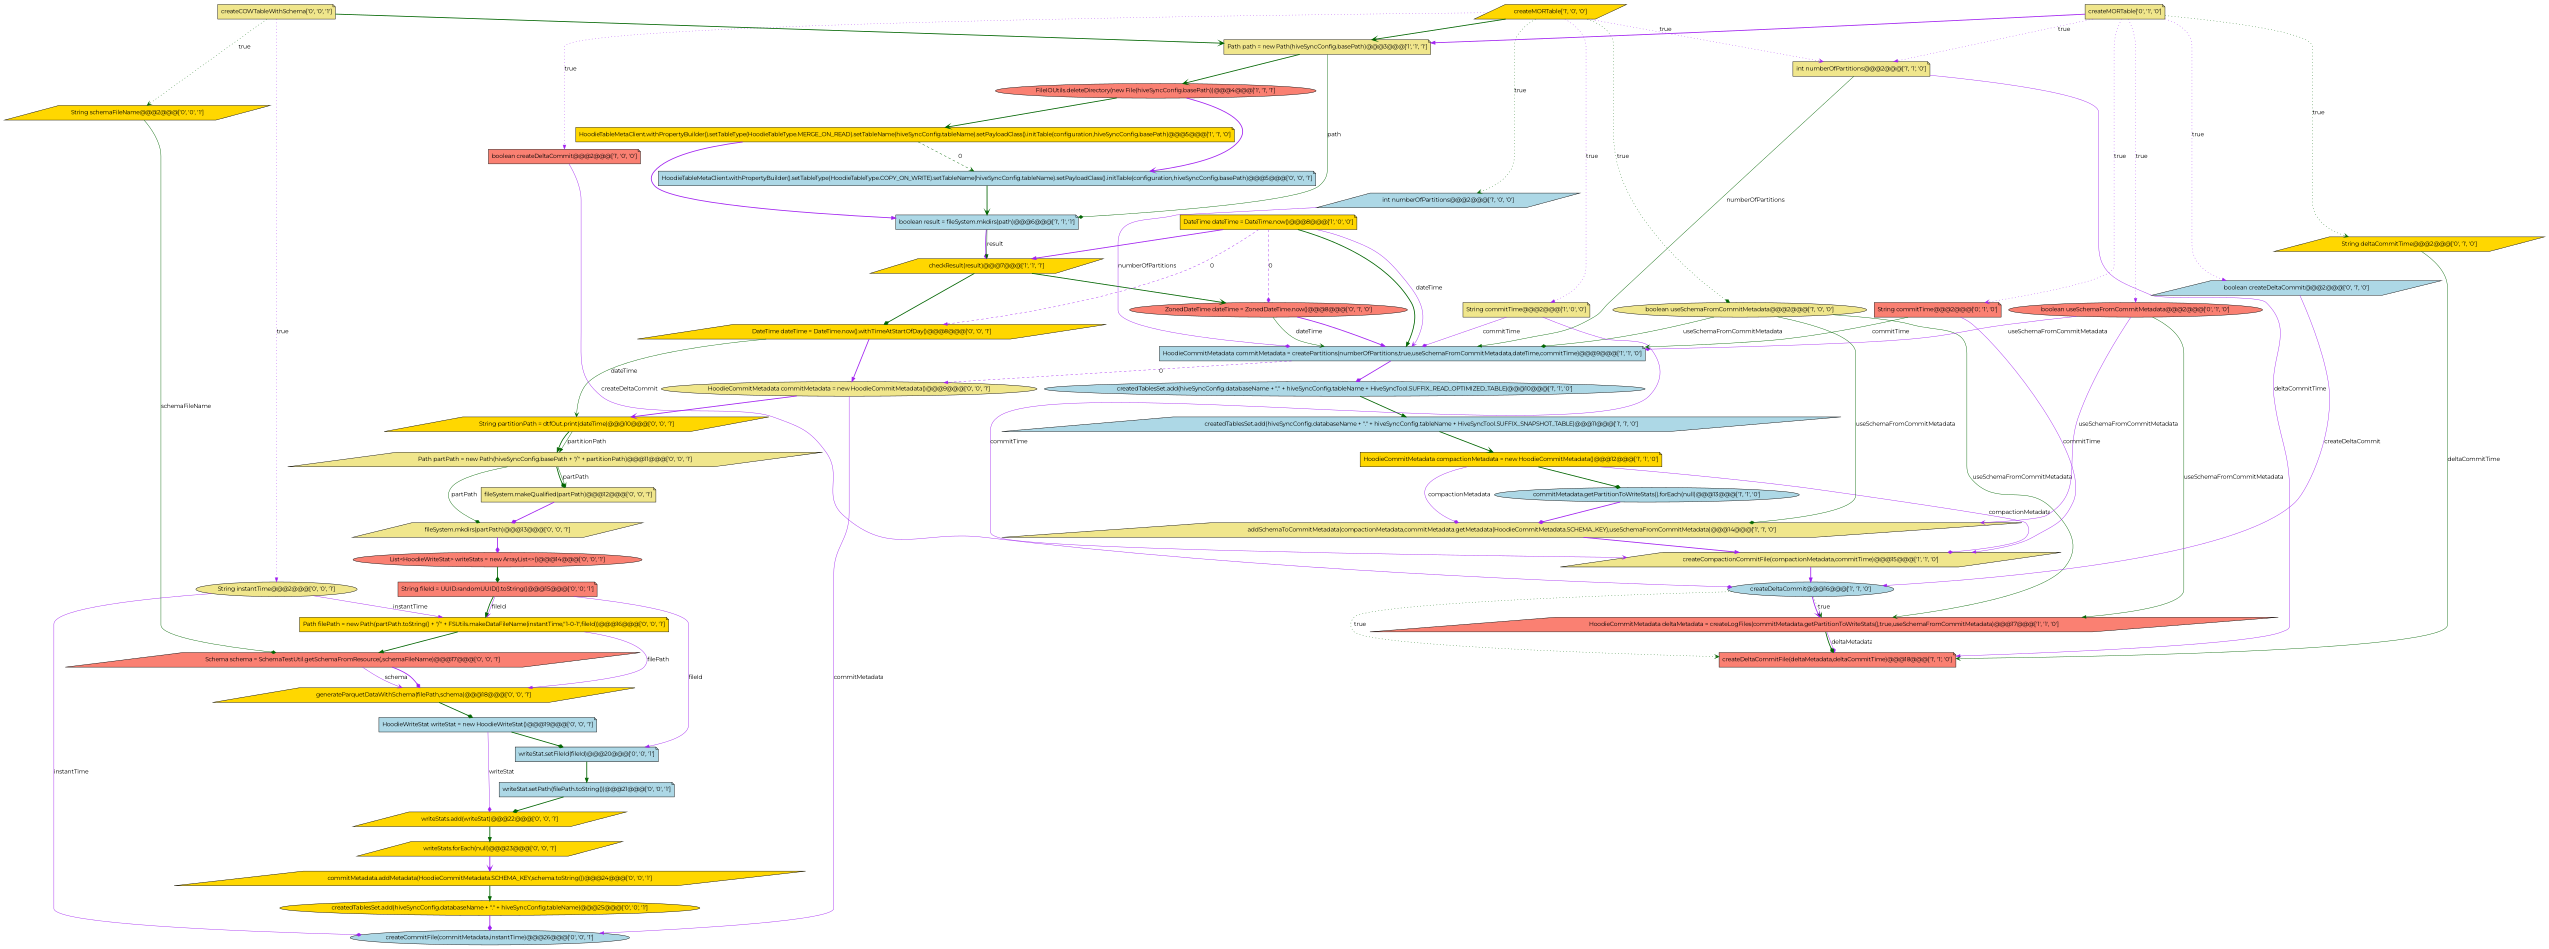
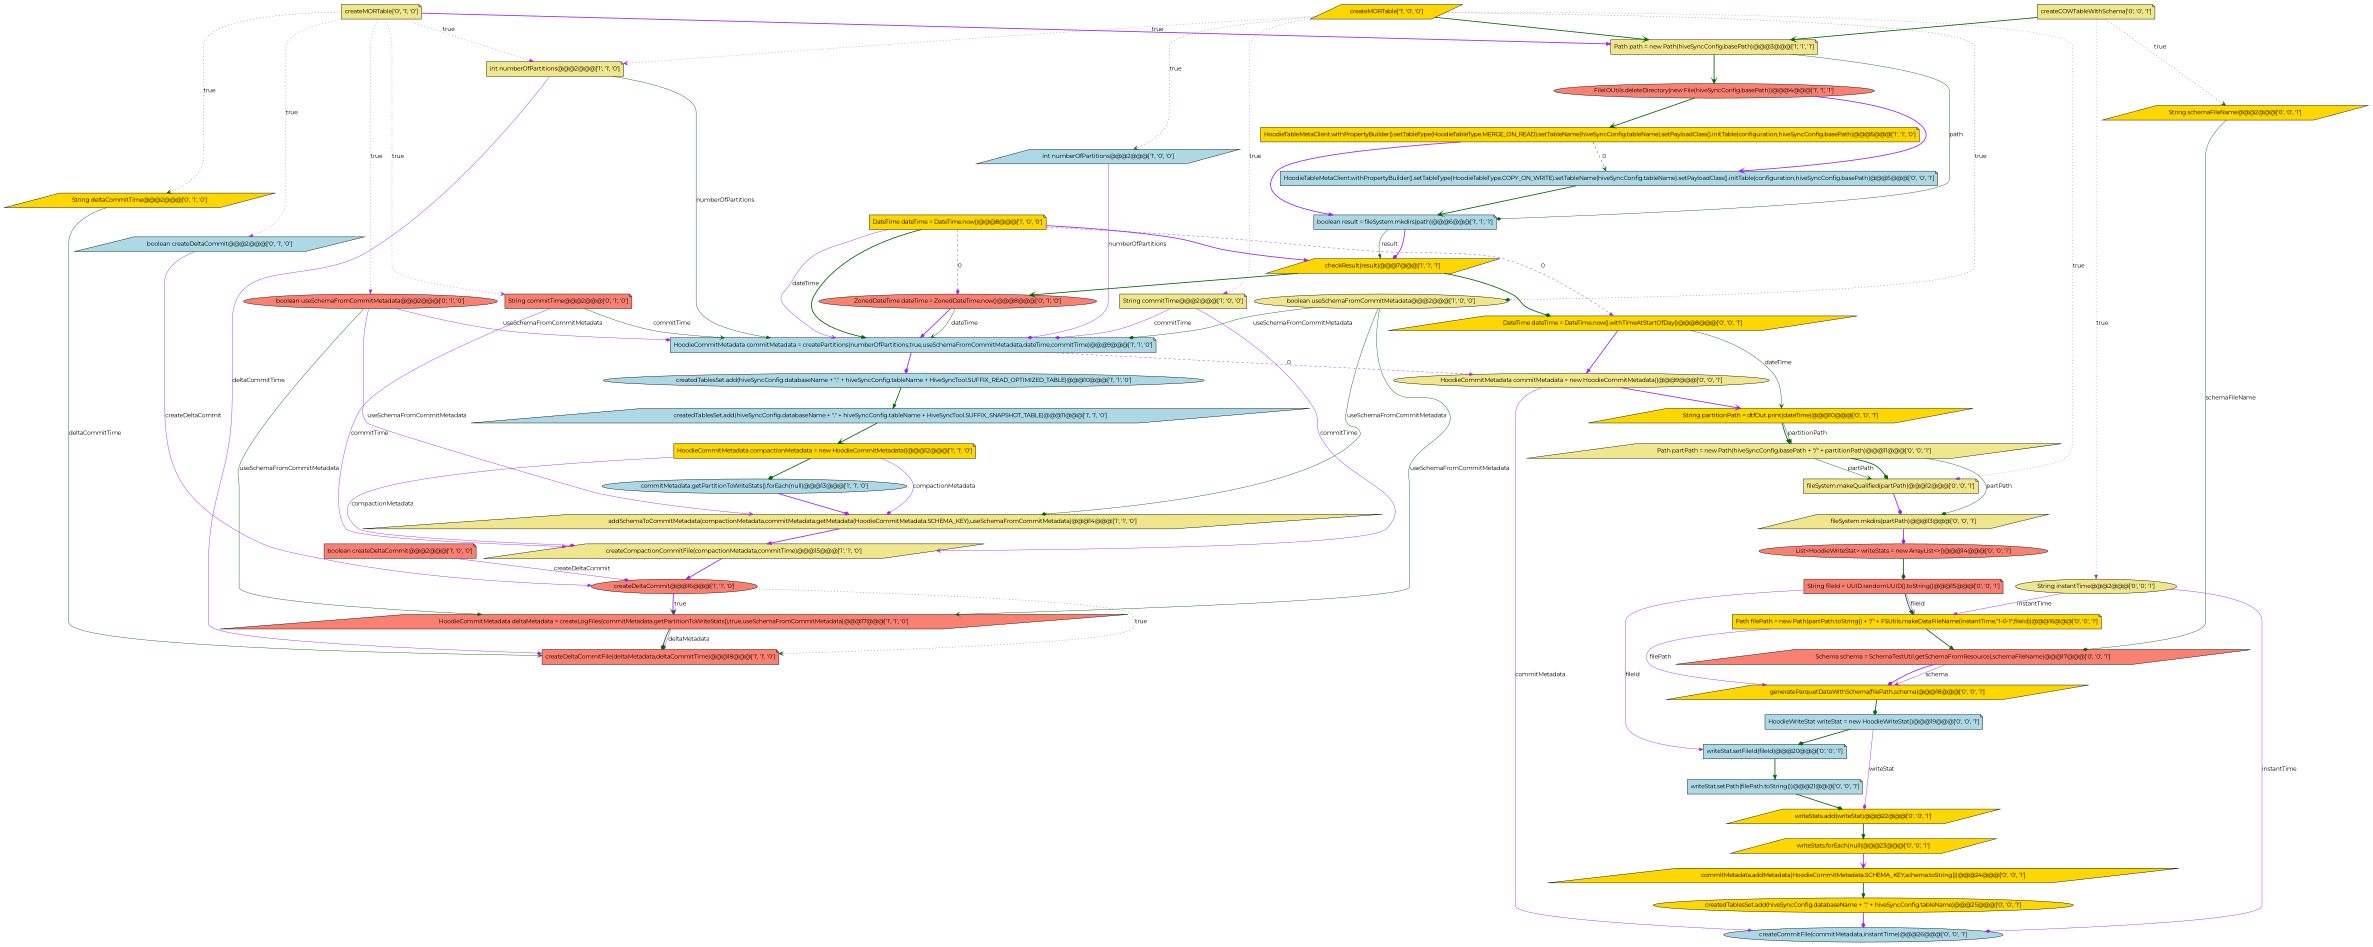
edge "createMORTable['1', '0', '0']" -> "boolean createDeltaCommit@@@2@@@['1', '0', '0']": now "createMORTable['1', '0', '0']" -> "fileSystem.makeQualified(partPath)@@@12@@@['0', '0', '1']"
node "createDeltaCommit@@@16@@@['1', '1', '0']": fillcolor lightblue -> salmon
